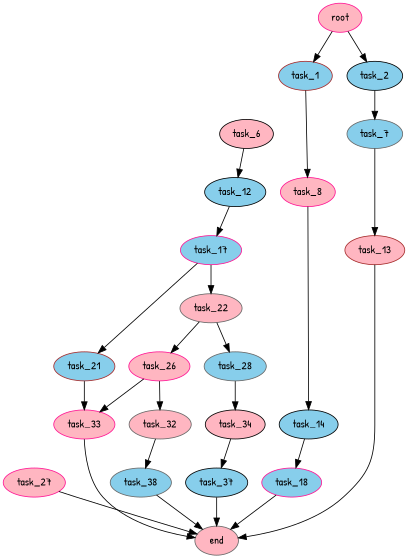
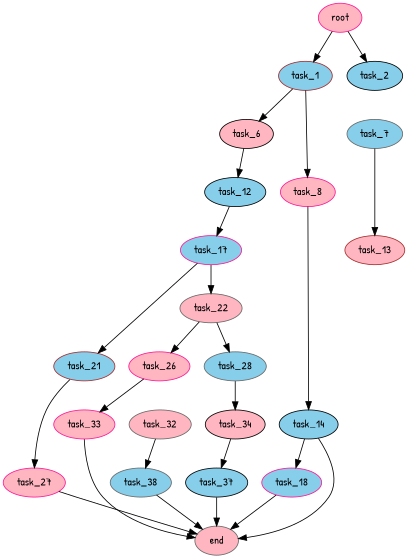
edge "task_2" -> "task_7": removed
edge "task_1" -> "task_6": added
edge "task_21" -> "task_33": now "task_21" -> "task_27"
edge "task_26" -> "task_32": removed
edge "task_13" -> "end": now "task_14" -> "end"
